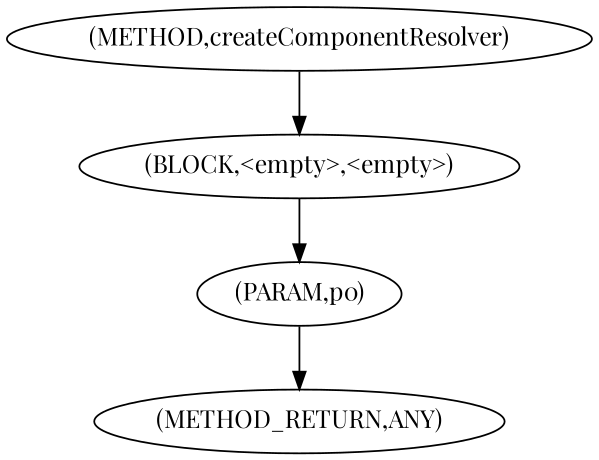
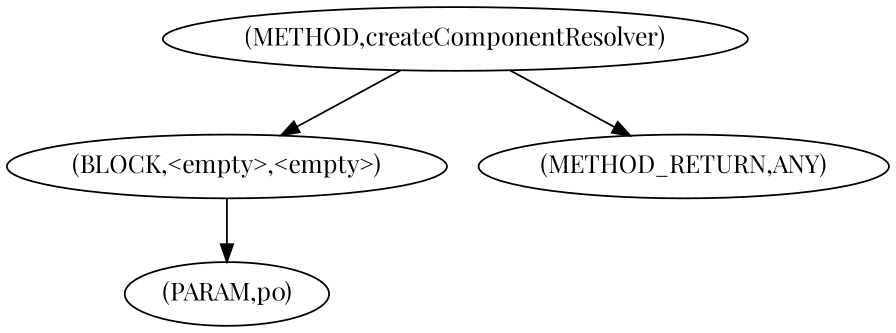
edge "(PARAM,p0)" -> "(METHOD_RETURN,ANY)": now "(METHOD,createComponentResolver)" -> "(METHOD_RETURN,ANY)"
